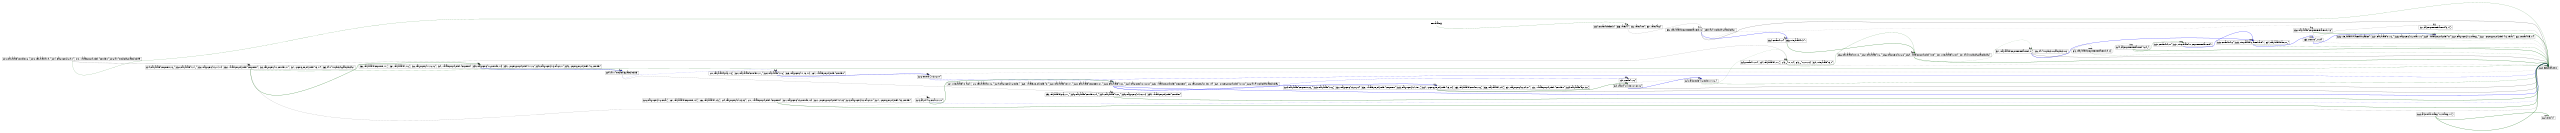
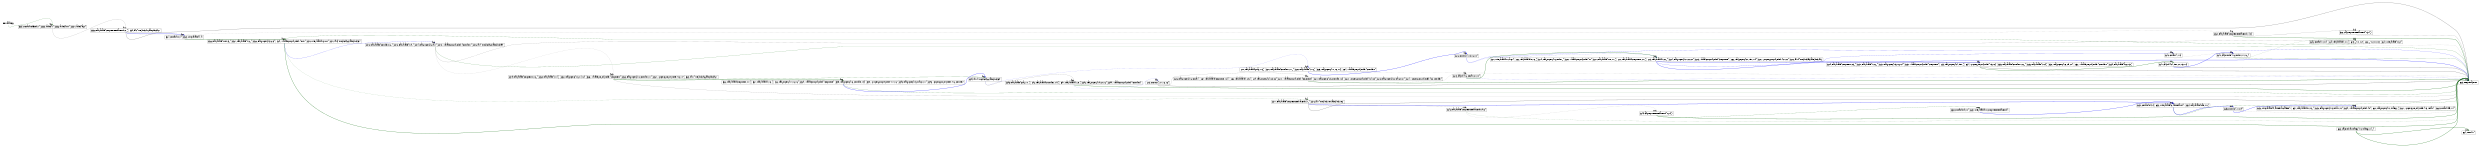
edge "3566: read-variable['roots',v5,-]" -> "3572: read-variable['controllers',v8,-]": added
node "3605: construct [-,v17,v18,v16]": added
